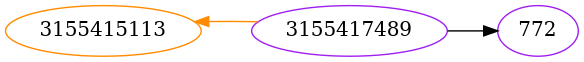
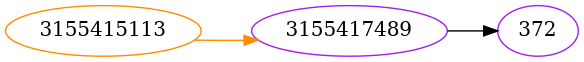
edge "3155417489" -> "3155415113": reversed
node "772": label "772" -> "372"
